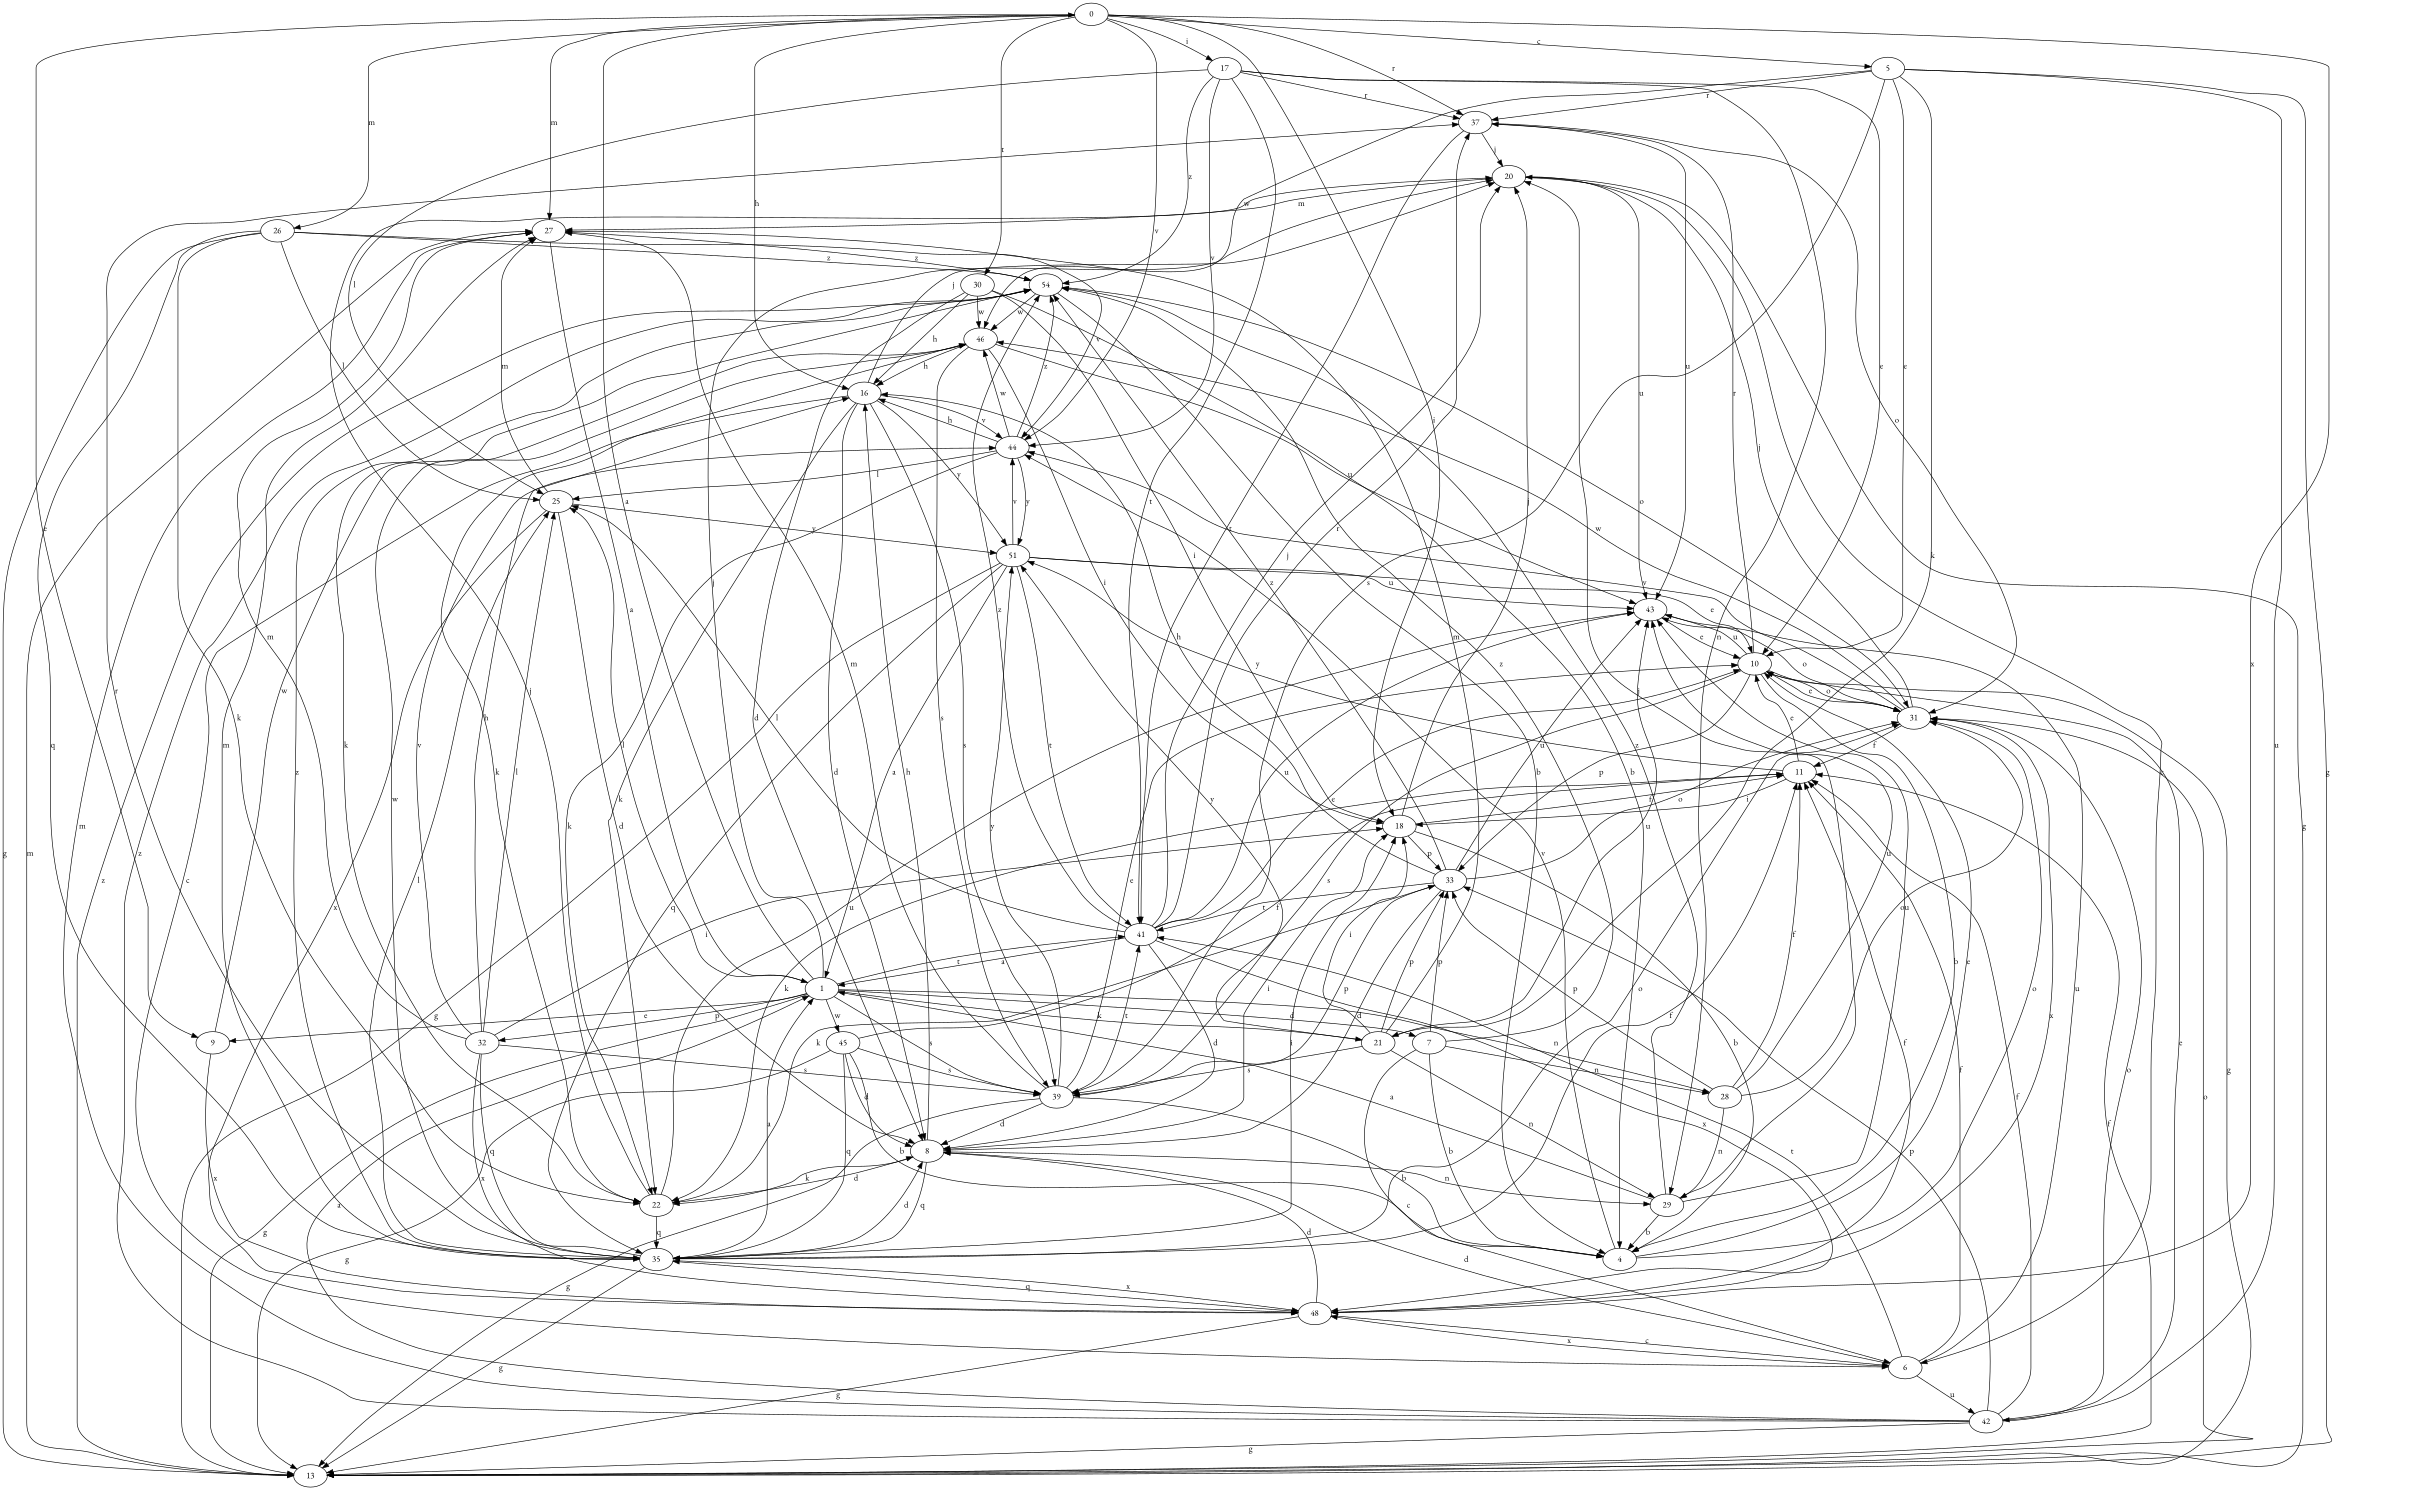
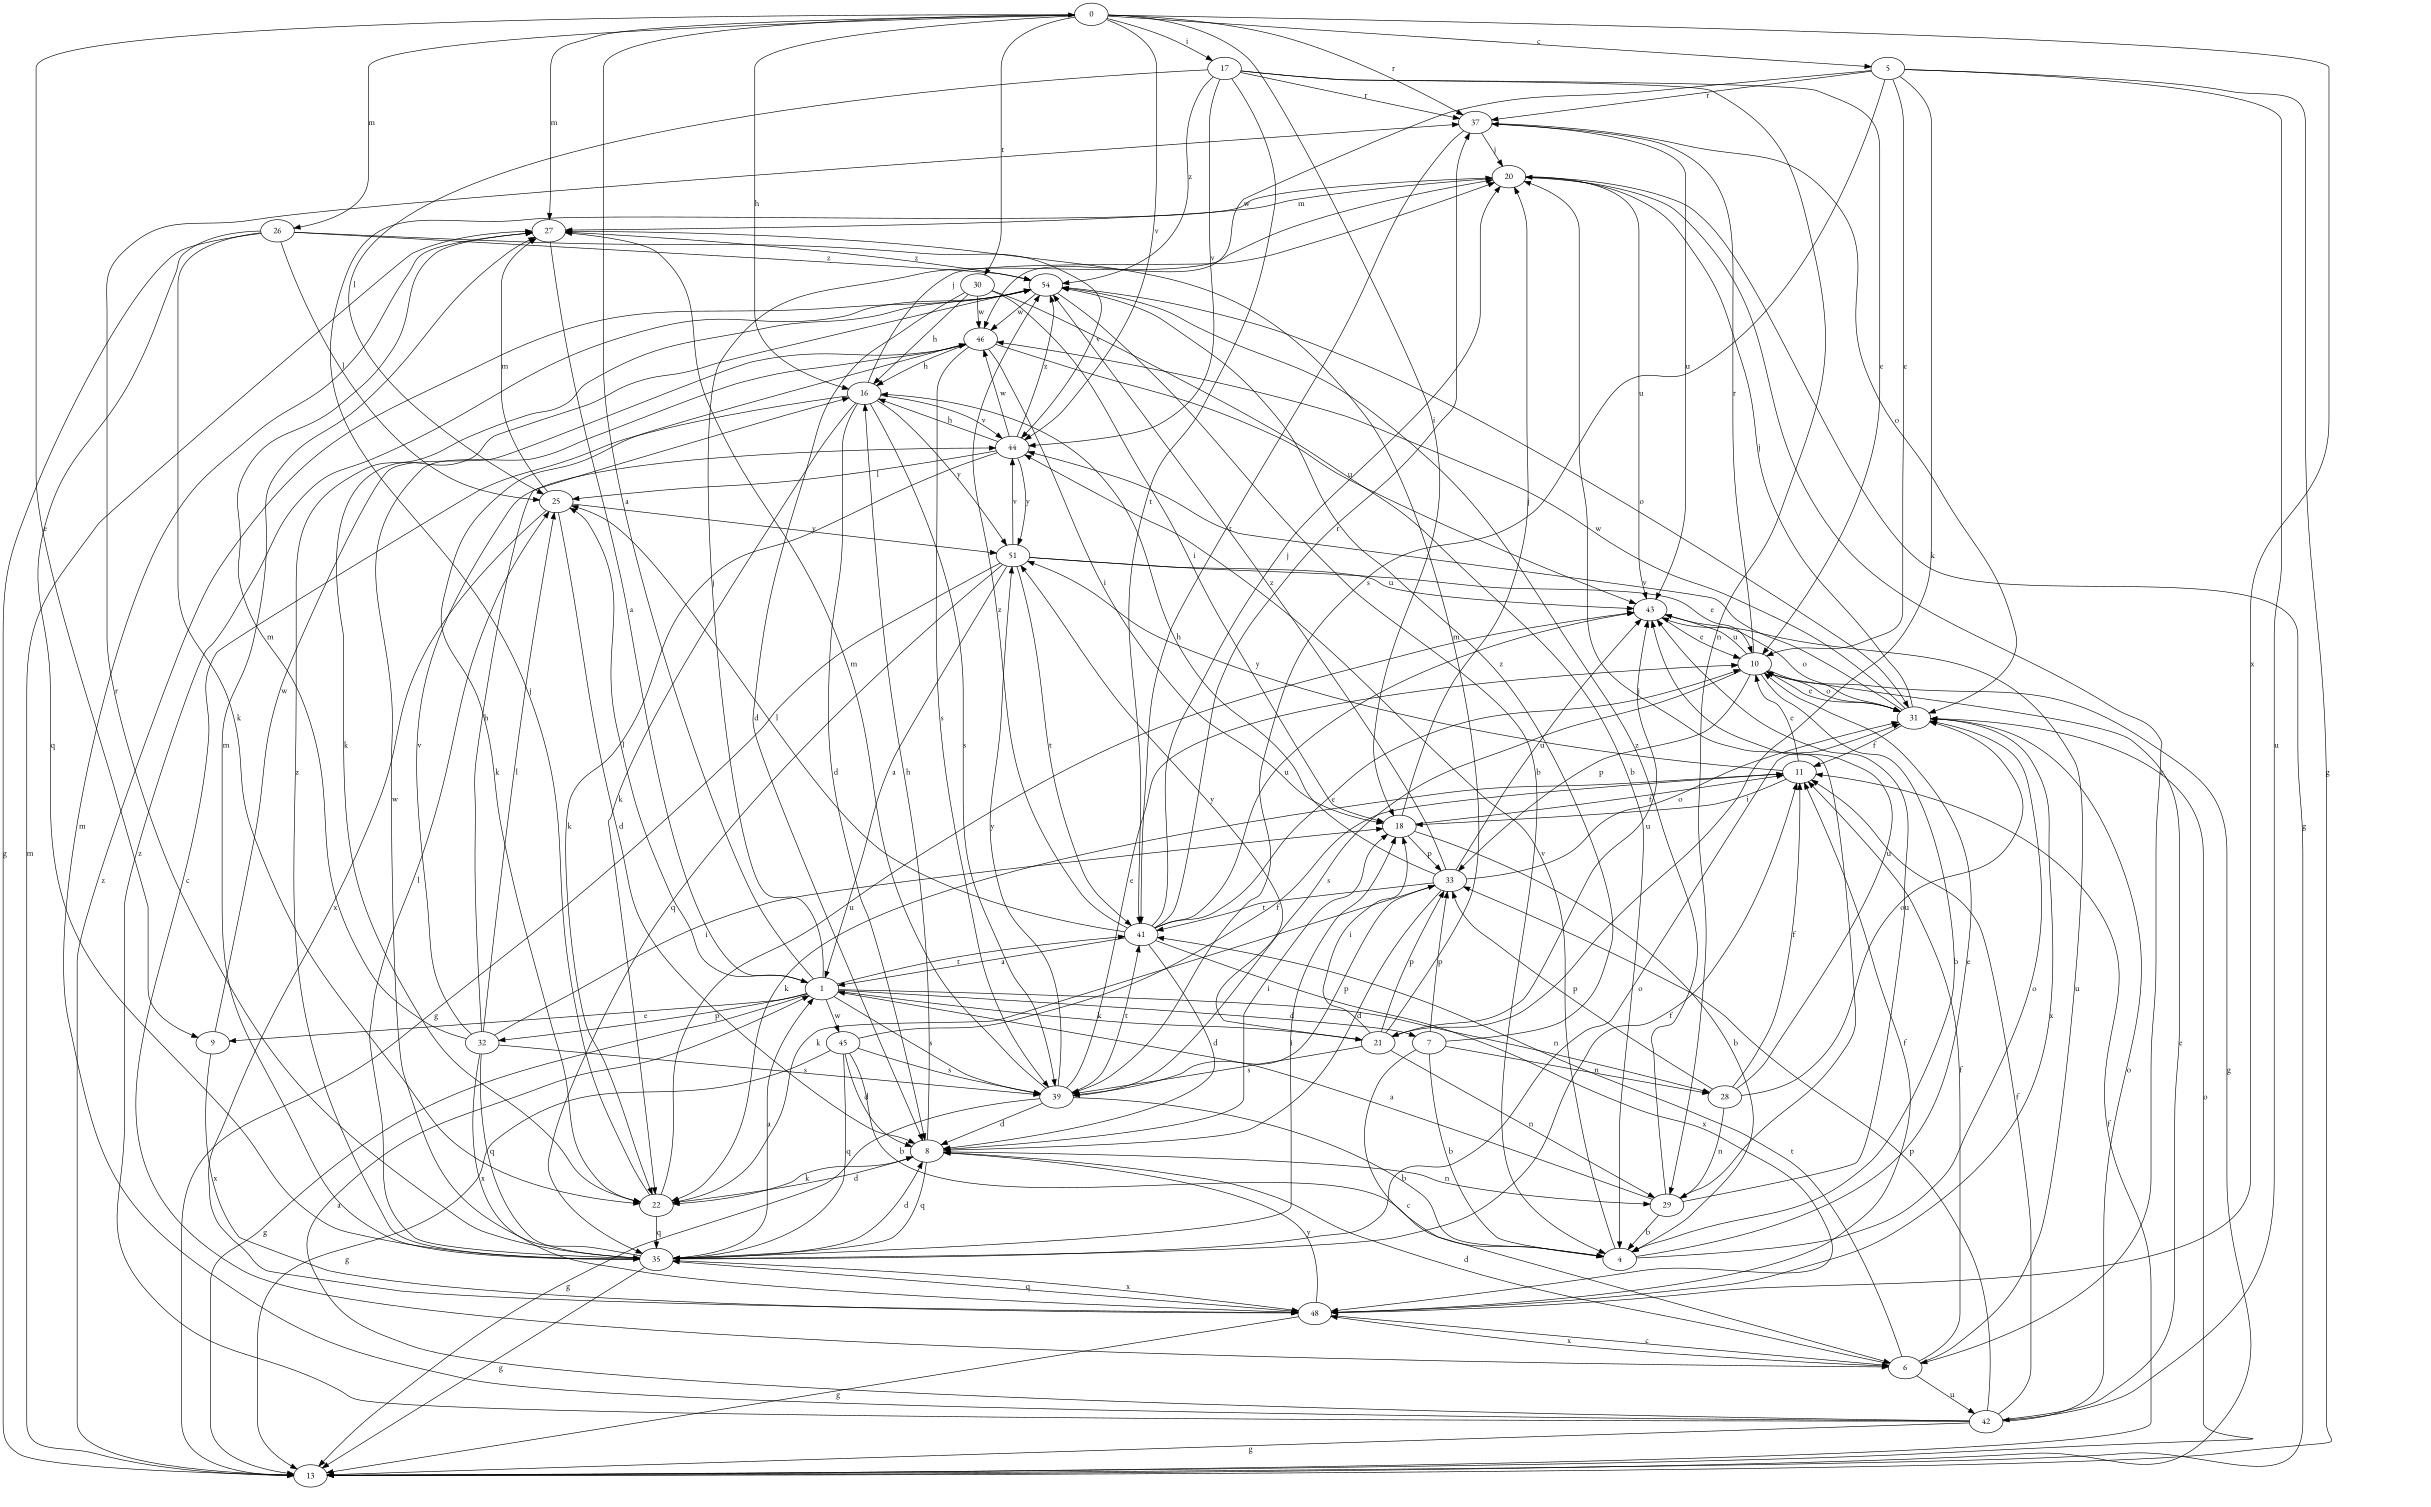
edge "48" -> "8": label "d" -> "y"
